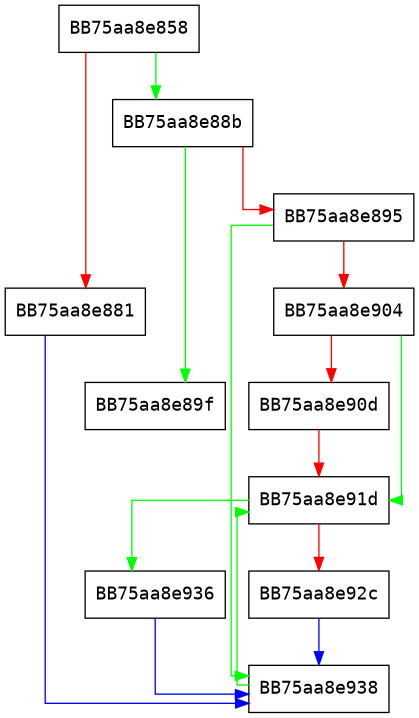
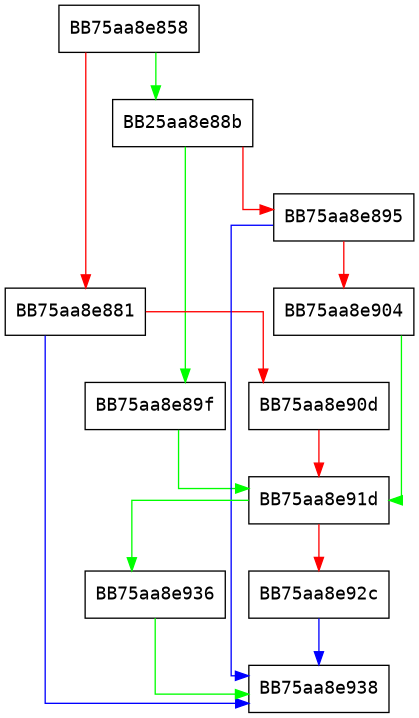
node "BB75aa8e88b": label "BB75aa8e88b" -> "BB25aa8e88b"
edge "BB75aa8e904" -> "BB75aa8e90d": now "BB75aa8e881" -> "BB75aa8e90d"
edge "BB75aa8e895" -> "BB75aa8e938": color green -> blue
edge "BB75aa8e938" -> "BB75aa8e91d": now "BB75aa8e89f" -> "BB75aa8e91d"
edge "BB75aa8e936" -> "BB75aa8e938": color blue -> green
